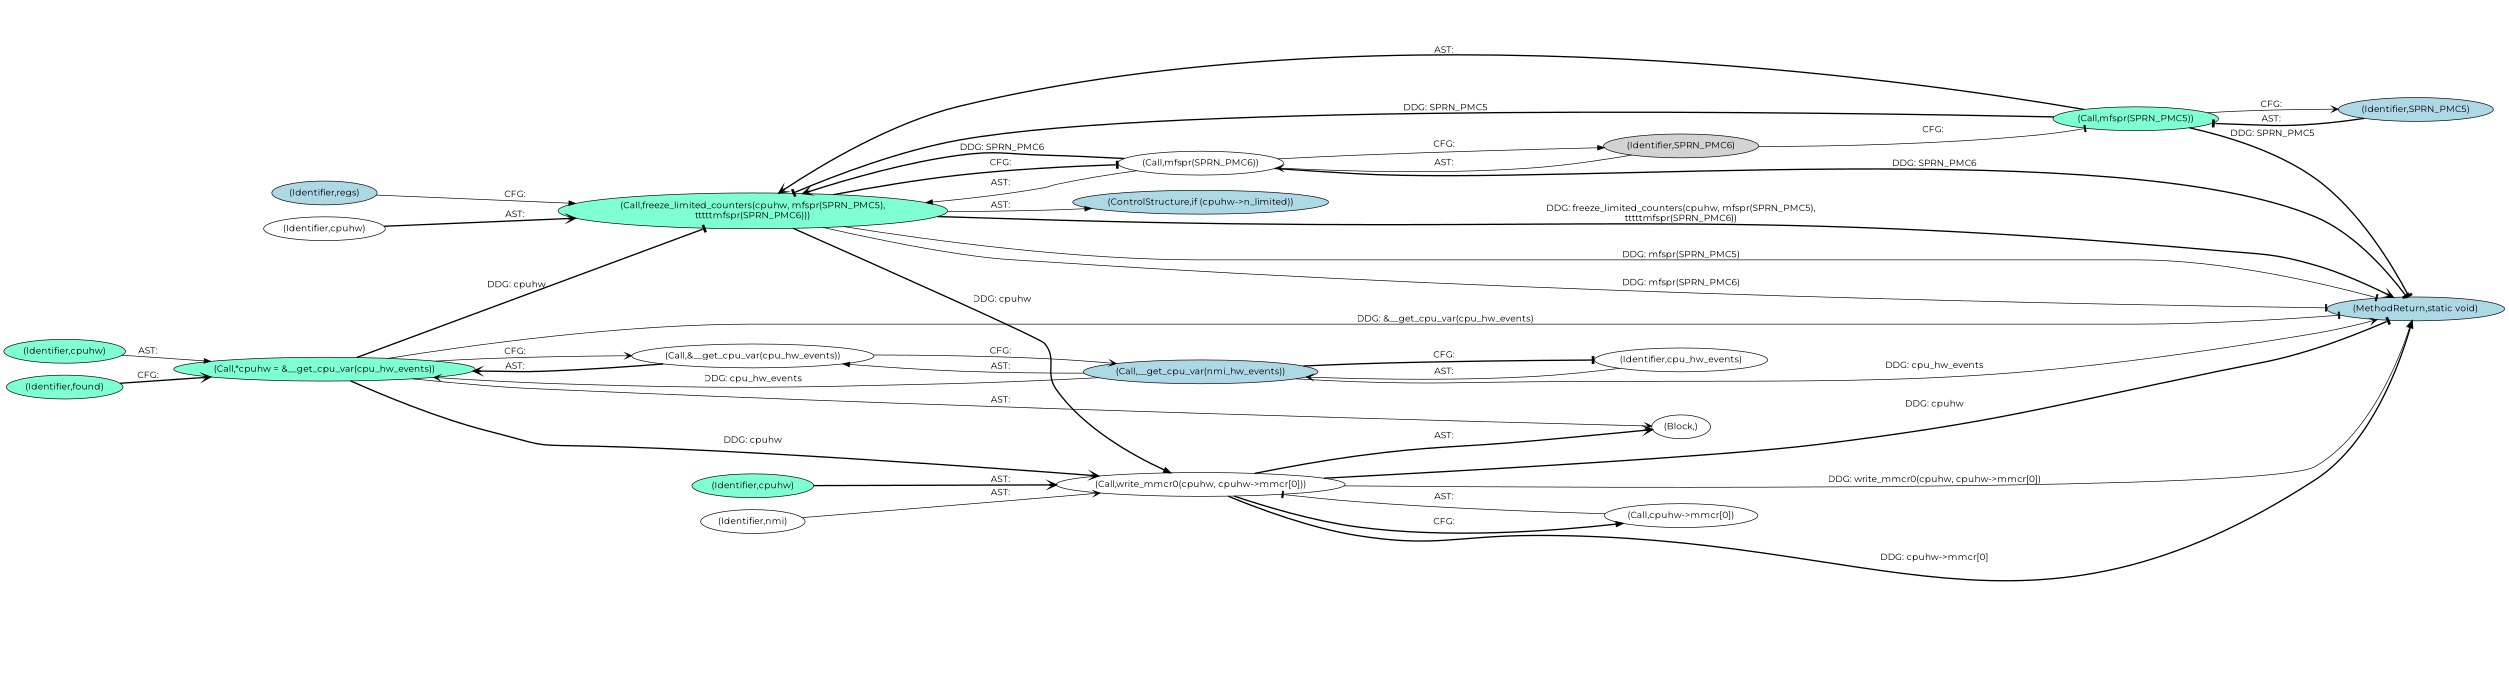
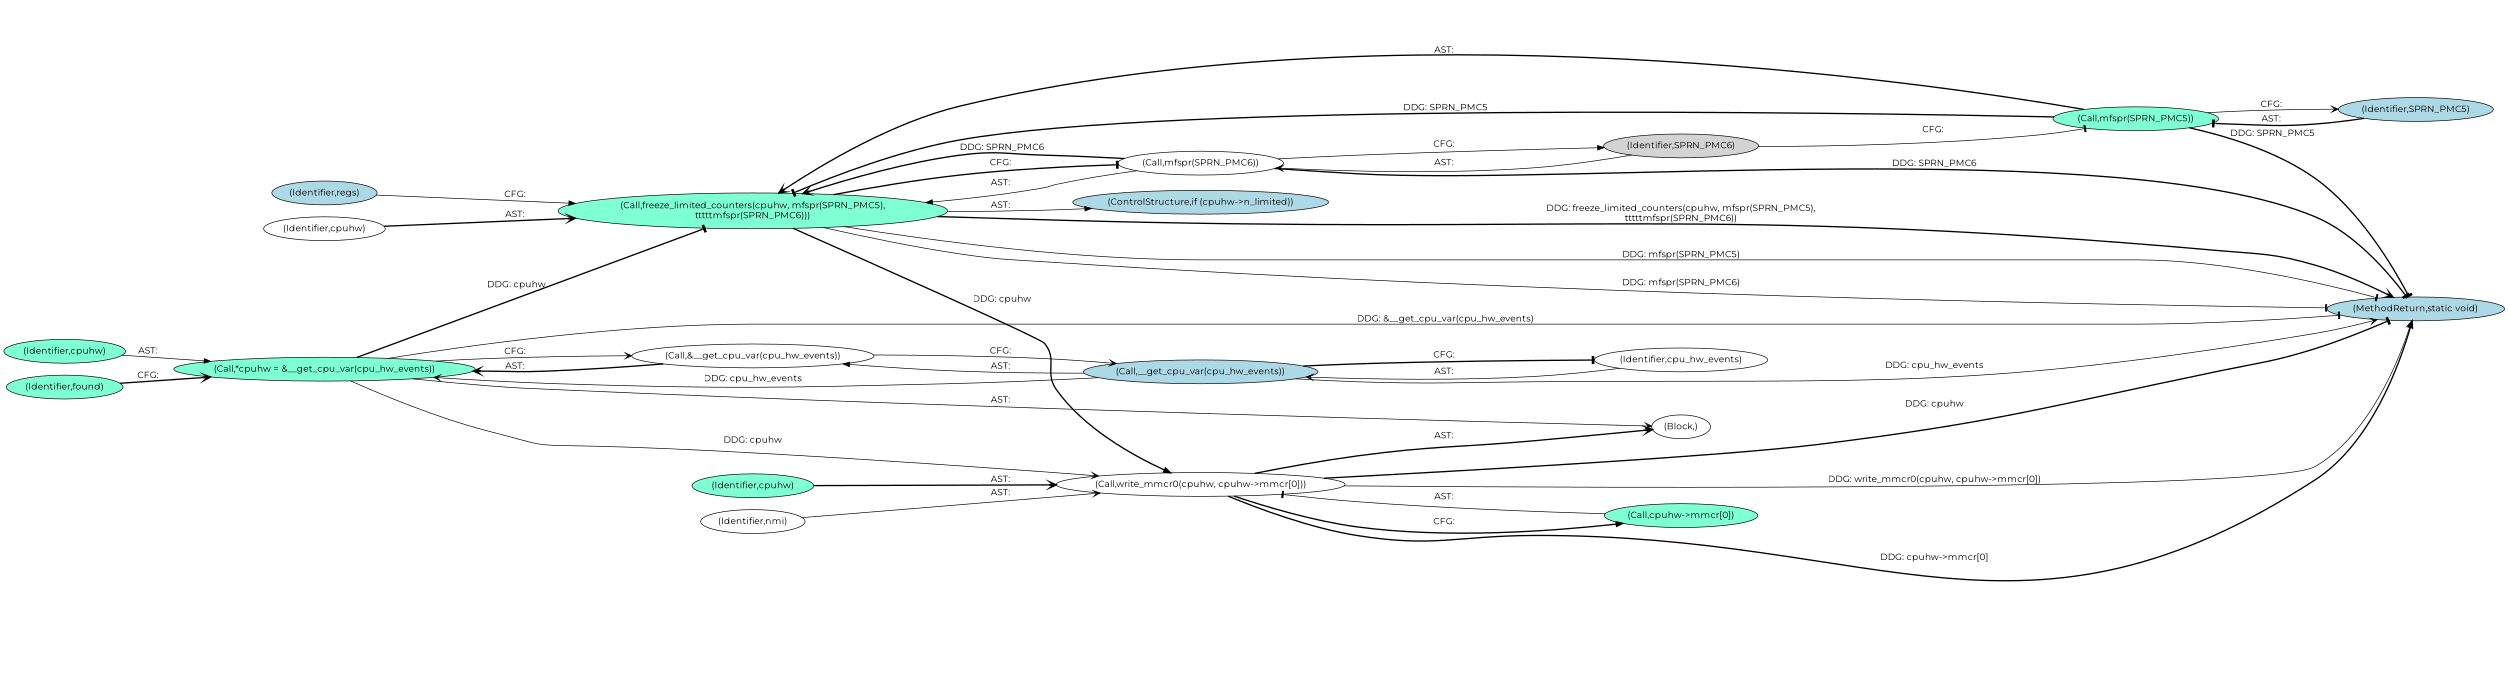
node "(Call,__get_cpu_var(nmi_hw_events))": label "(Call,__get_cpu_var(nmi_hw_events))" -> "(Call,__get_cpu_var(cpu_hw_events))"
edge "(Call,*cpuhw = &__get_cpu_var(cpu_hw_events))" -> "(Call,write_mmcr0(cpuhw, cpuhw->mmcr[0]))": style bold -> solid
node "(Call,cpuhw->mmcr[0])": fillcolor white -> aquamarine
